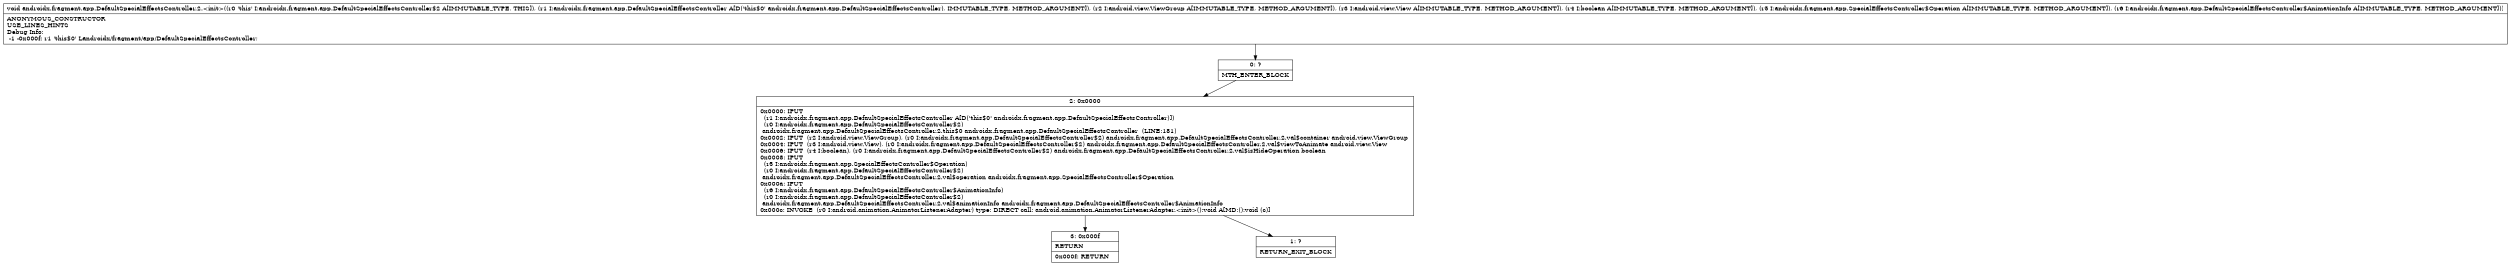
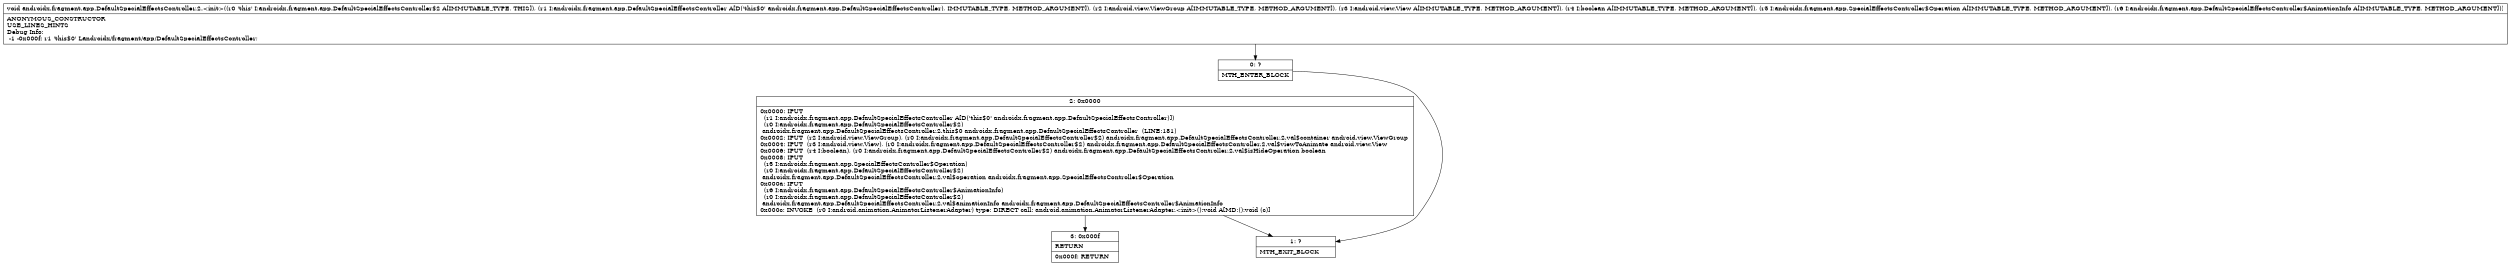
edge "0: ?" -> "2: 0x0000": now "0: ?" -> "1: ?"
node "1: ?": text "RETURN_EXIT_BLOCK" -> "MTH_EXIT_BLOCK"
